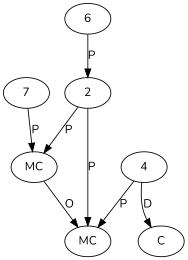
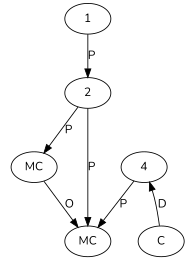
node "6": label "6" -> "1"
node "7": removed
edge "4" -> "C": reversed
